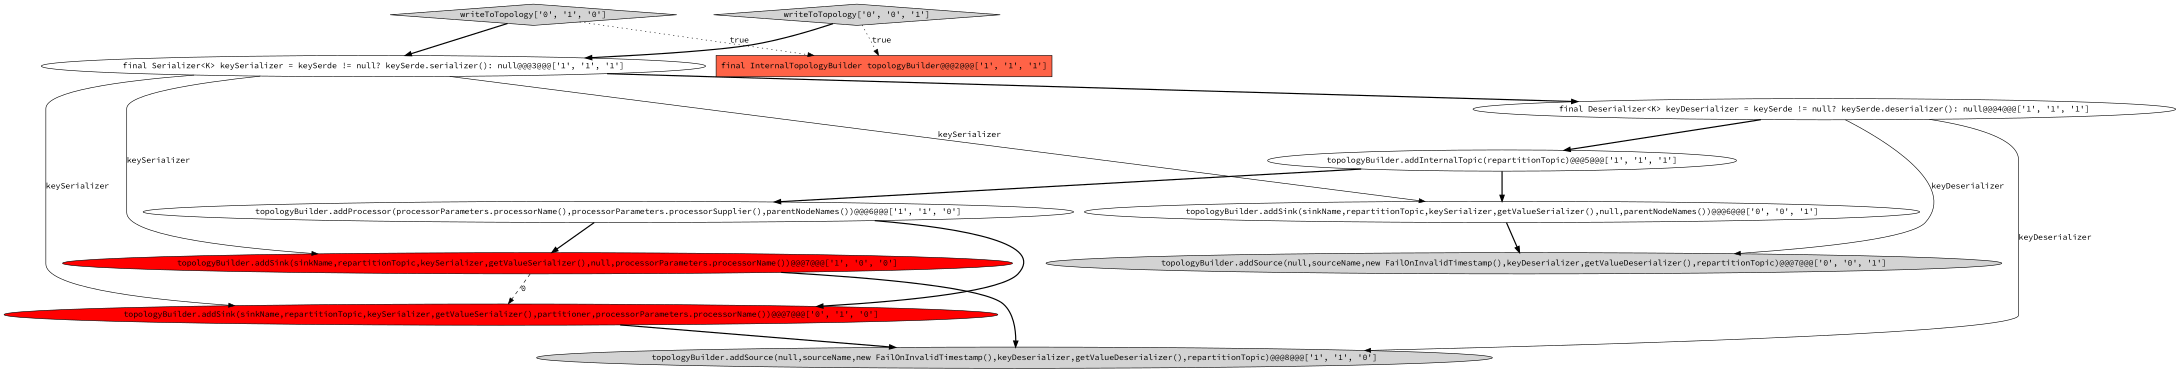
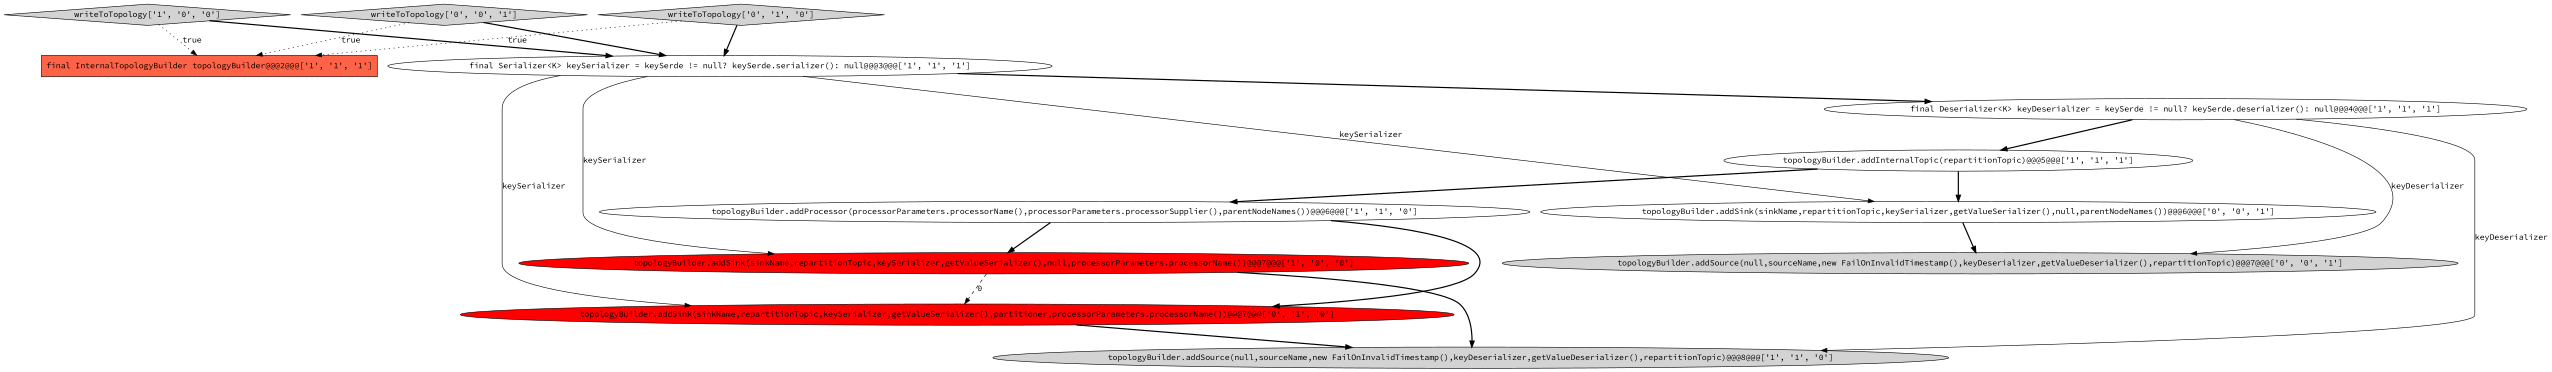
node "writeToTopology['1', '0', '0']": added
